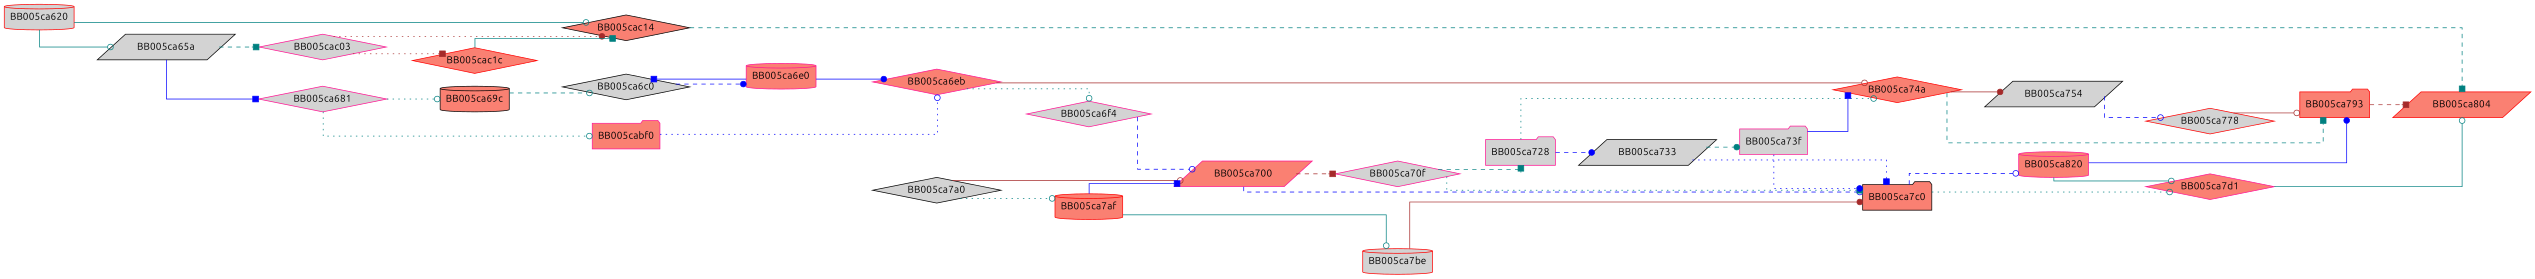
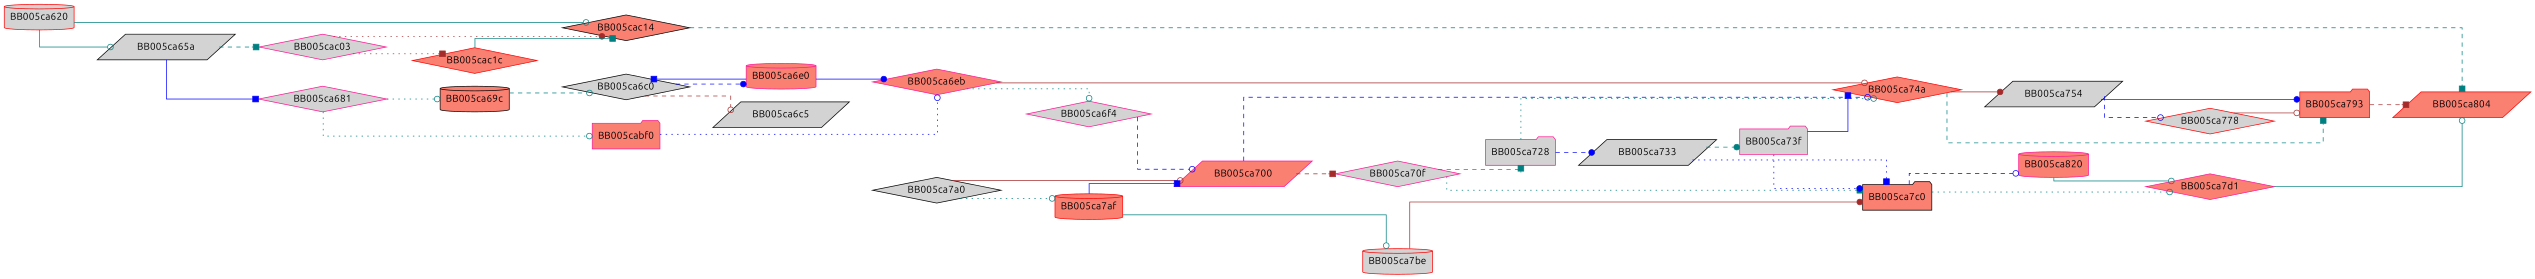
node "BB005ca6c5": added
edge "BB005ca820" -> "BB005ca793": now "BB005ca754" -> "BB005ca793"
edge "BB005ca700" -> "BB005ca7c0": now "BB005ca700" -> "BB005ca74a"
